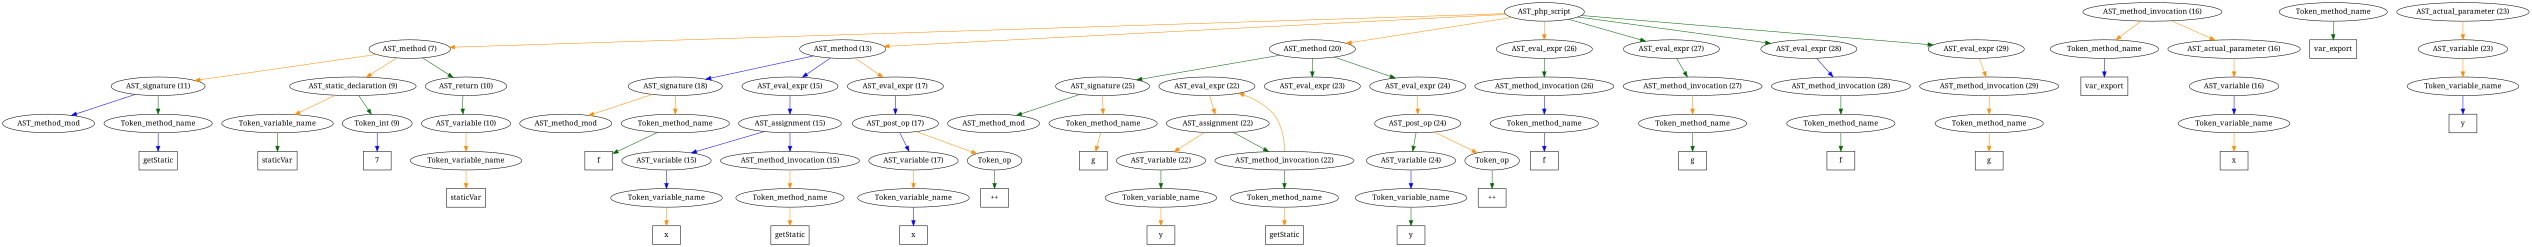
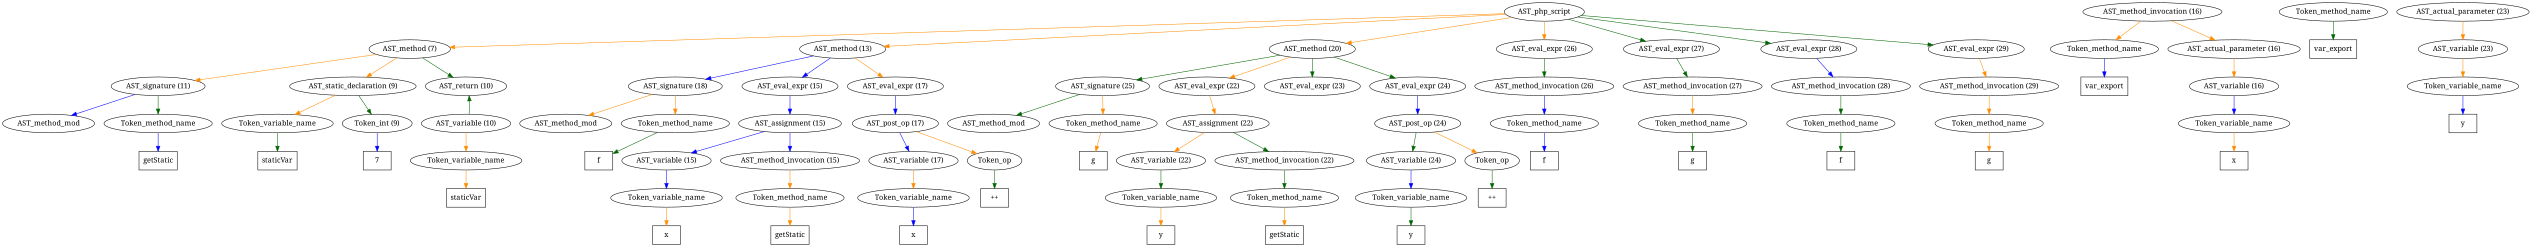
edge "AST_return (10)" -> "AST_variable (10)": reversed
edge "AST_eval_expr (24)" -> "AST_post_op (24)": color darkorange -> blue
edge "AST_method_invocation (22)" -> "AST_eval_expr (22)": now "AST_method (20)" -> "AST_eval_expr (22)"
